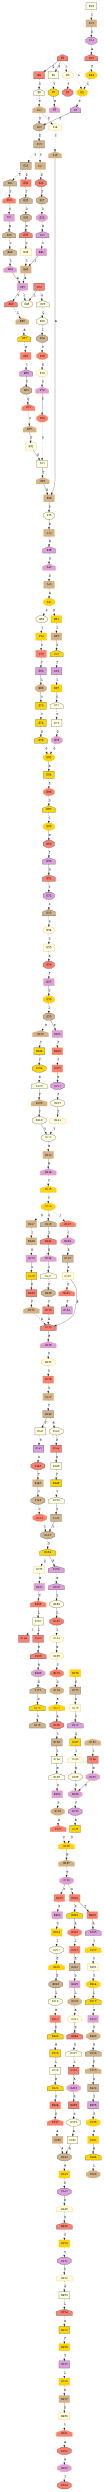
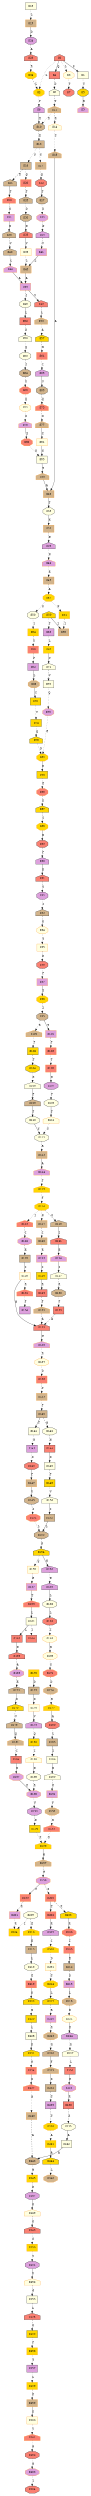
edge "S52" -> "S48": reversed
edge "S55" -> "S59": reversed
node "S108": color darkorange -> black
edge "S178" -> "S181": added, label "Q"
edge "S204" -> "S207": reversed
node "S213": shape octagon -> box
node "S224": fillcolor salmon -> plum
